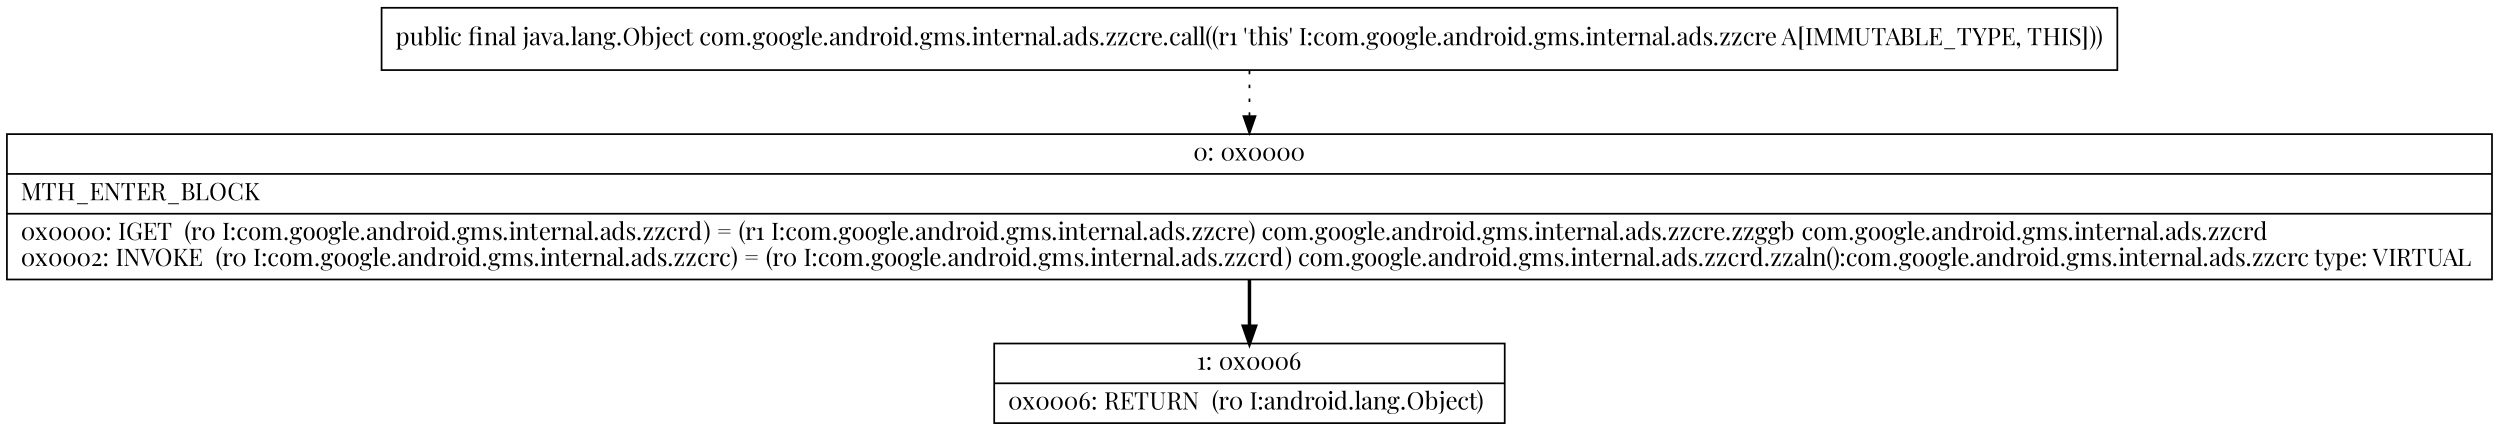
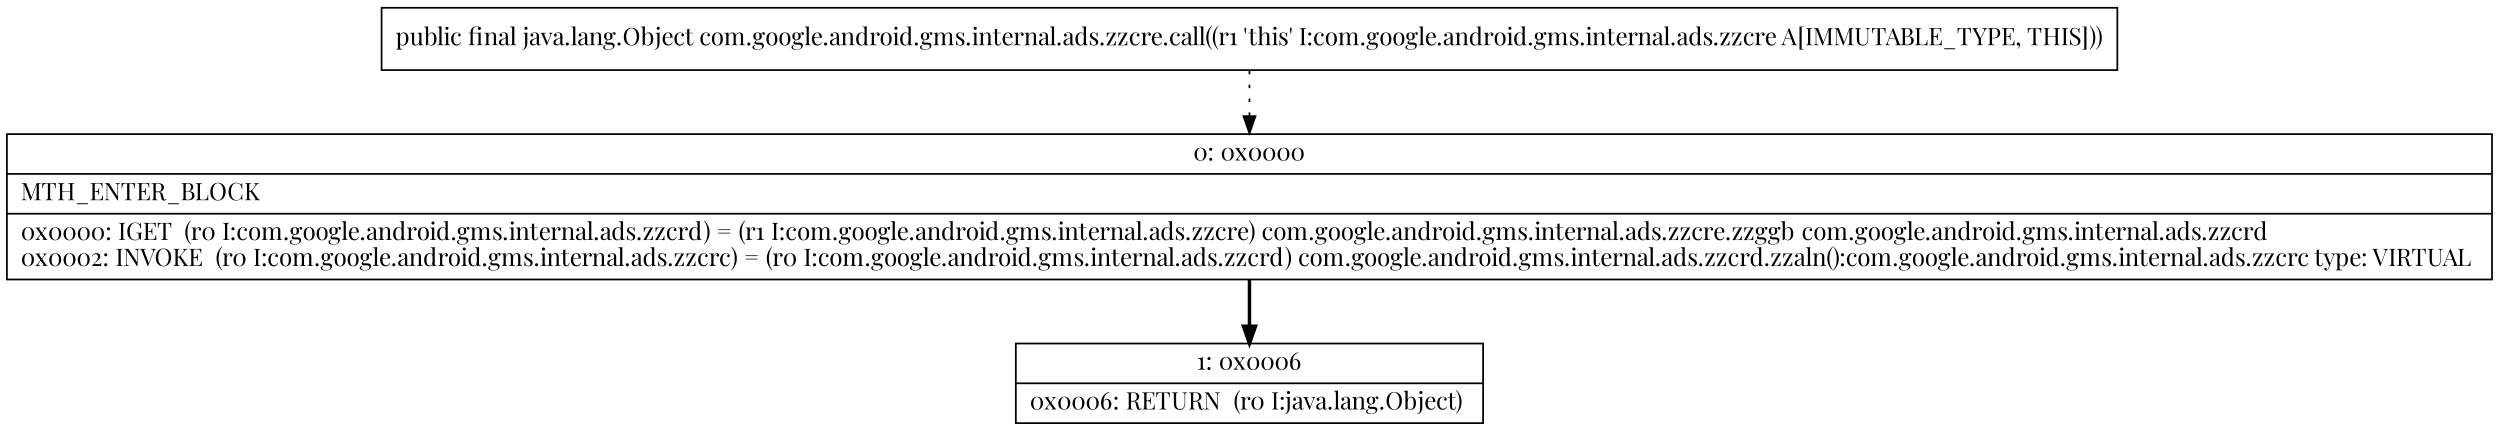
node "1: 0x0006": text "0x0006: RETURN  (r0 I:android.lang.Object)" -> "0x0006: RETURN  (r0 I:java.lang.Object)"
